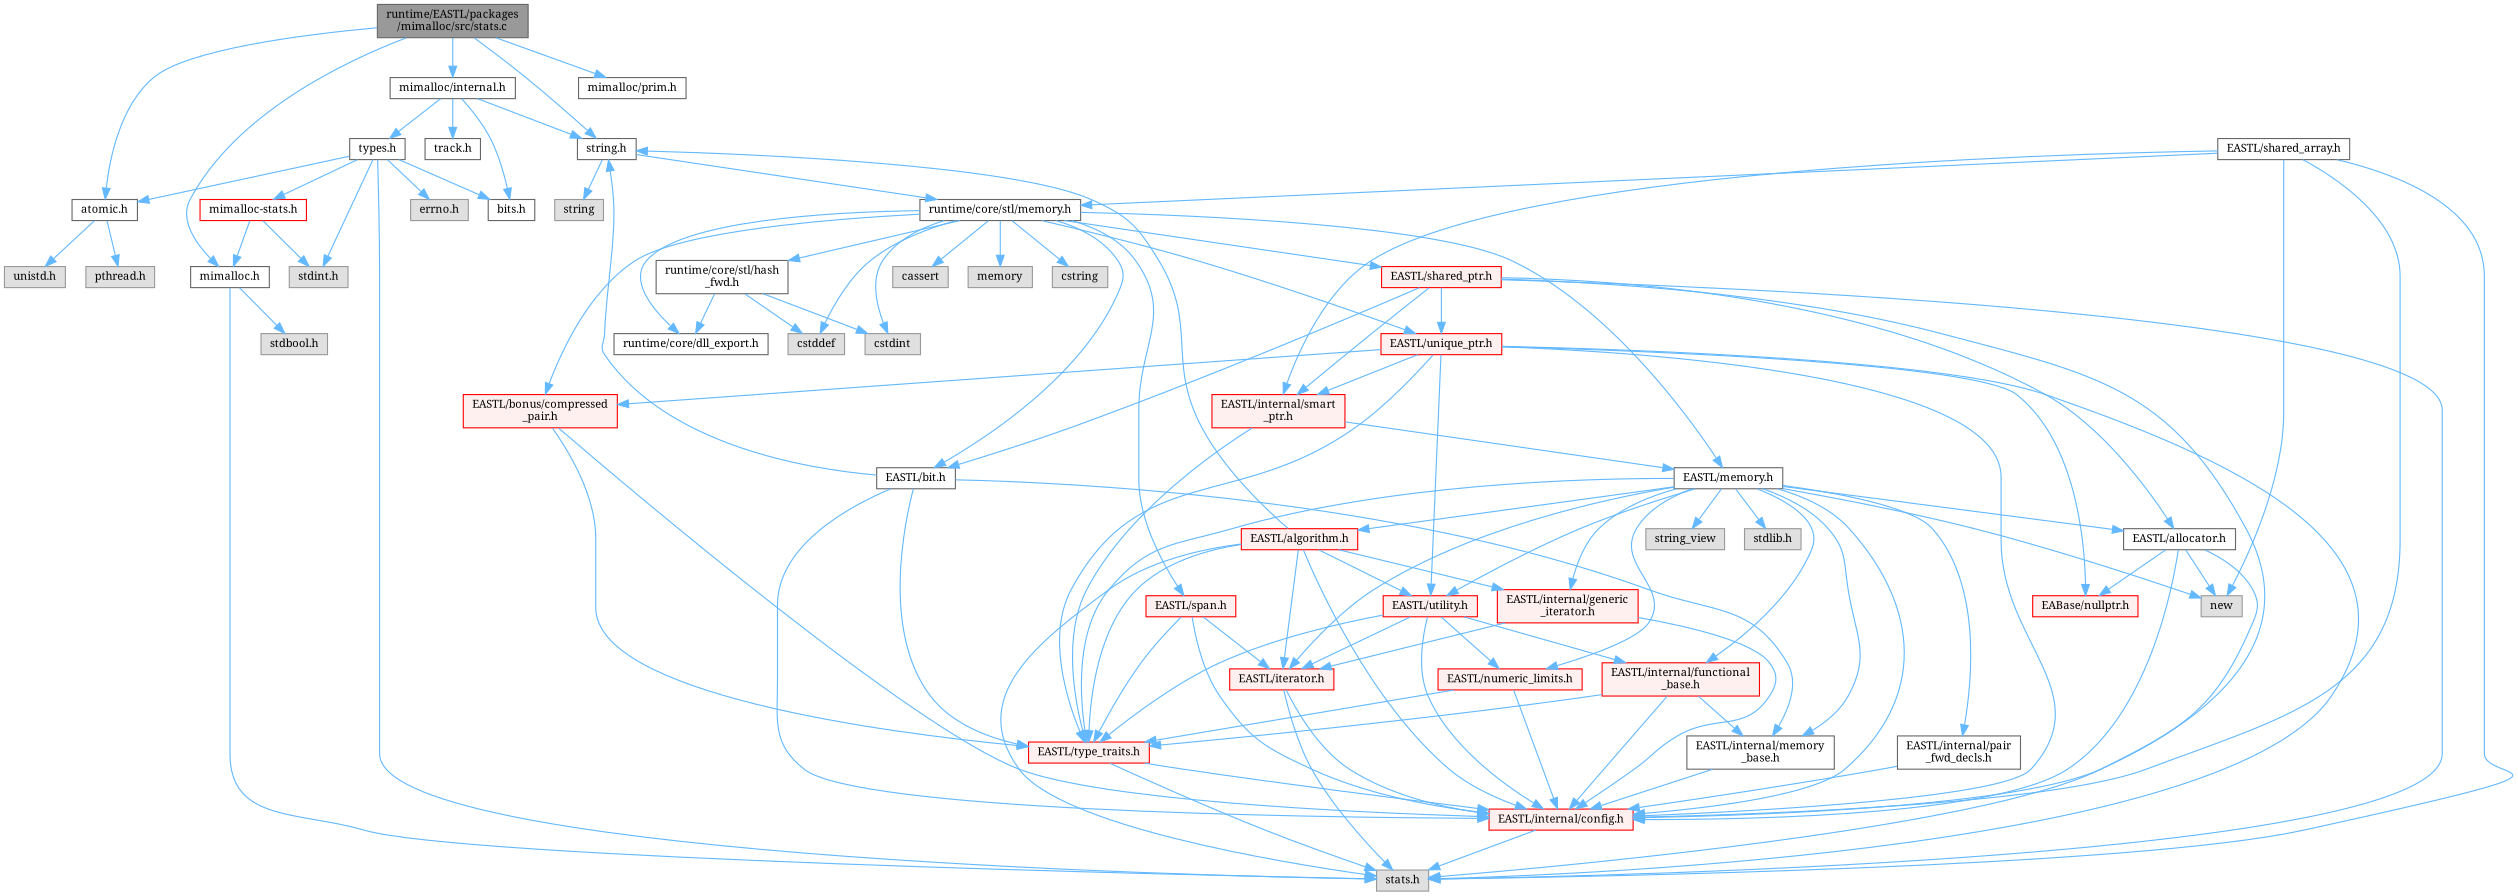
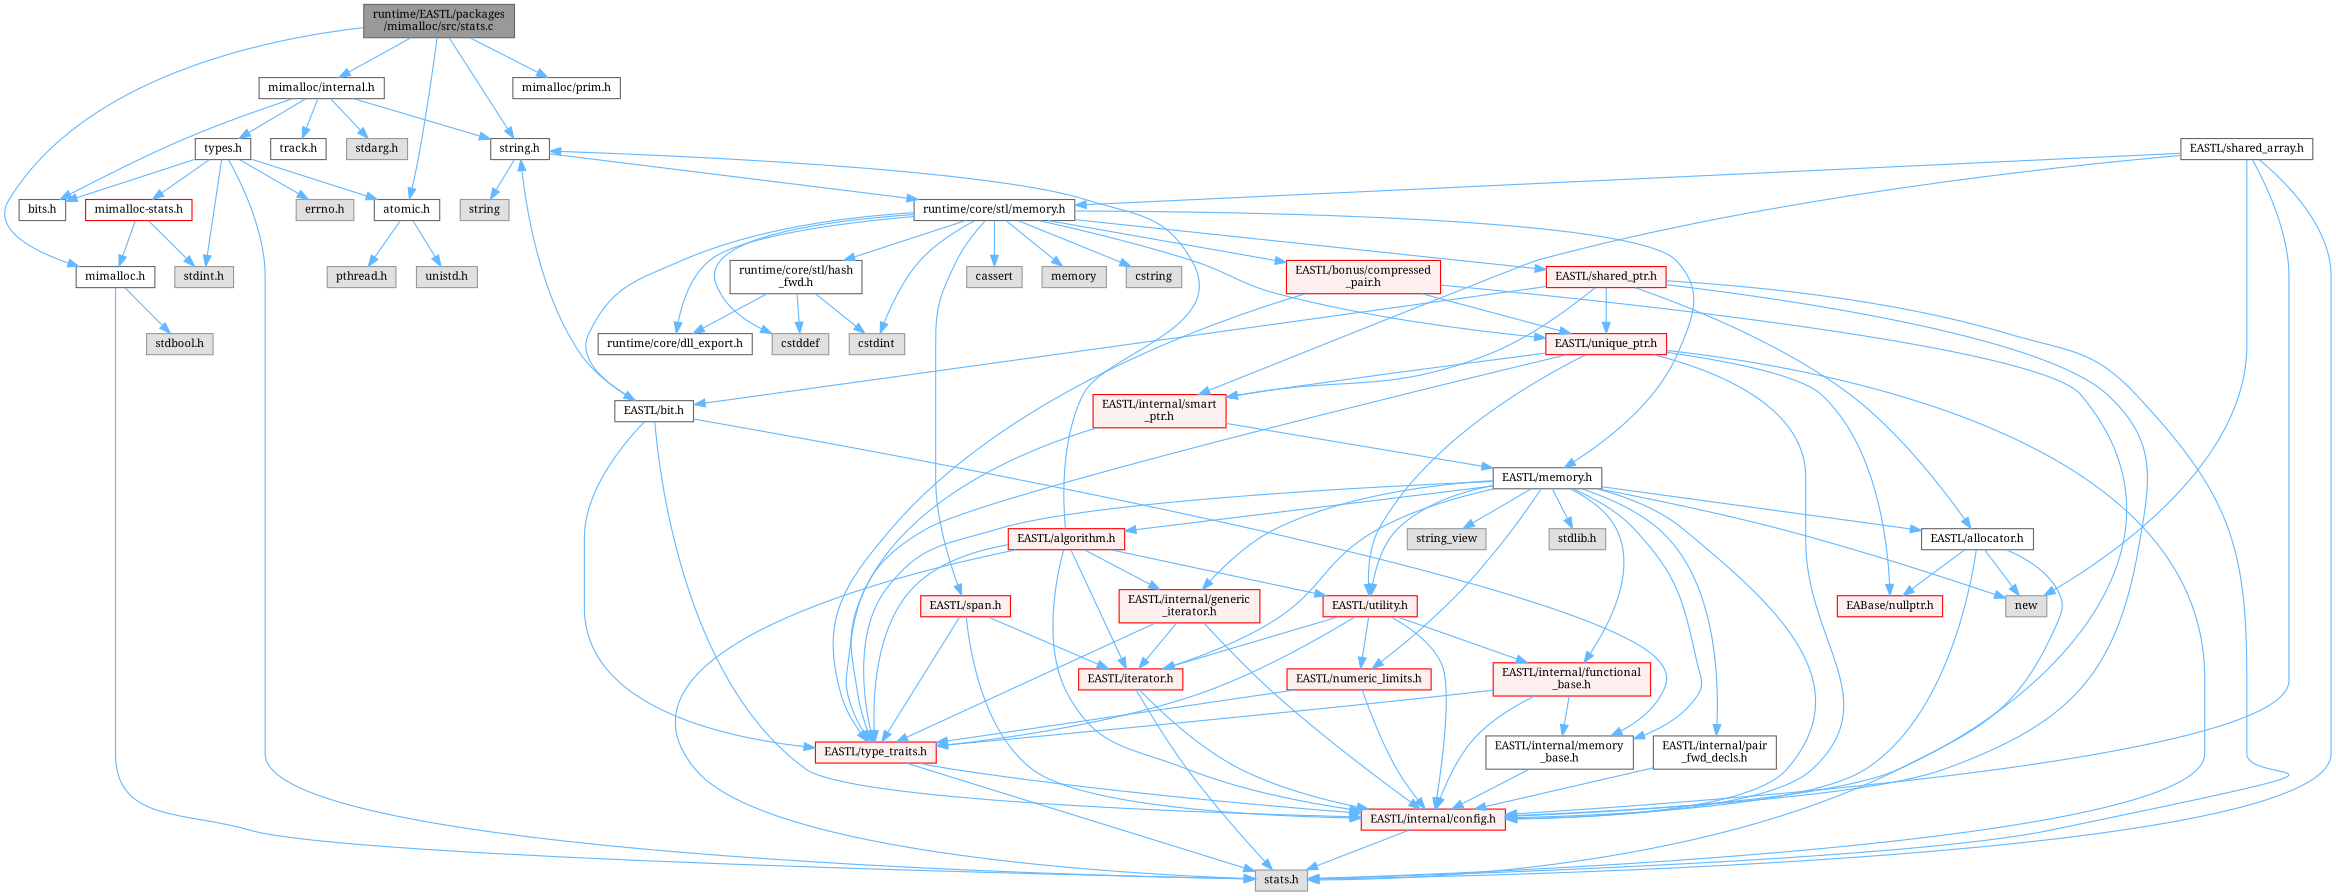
node "stdarg.h": added
edge "EASTL/unique_ptr.h" -> "EASTL/bonus/compressed _pair.h": reversed
edge "EASTL/internal/generic _iterator.h" -> "EASTL/type_traits.h": added
